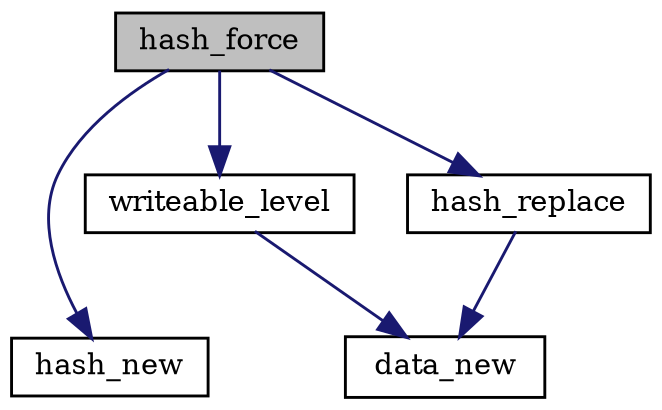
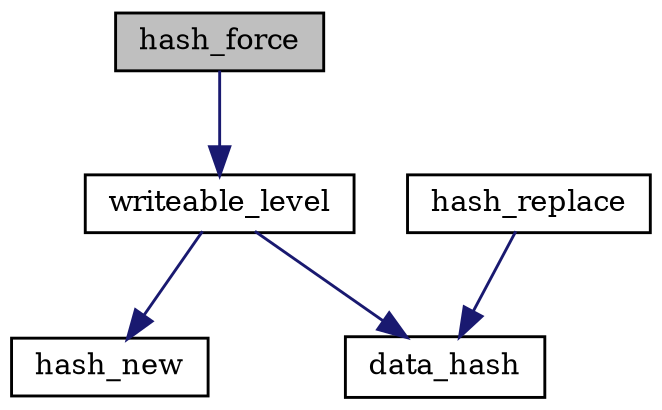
edge "hash_force" -> "hash_replace": removed
edge "hash_force" -> "hash_new": now "writeable_level" -> "hash_new"
node "data_new": label "data_new" -> "data_hash"
